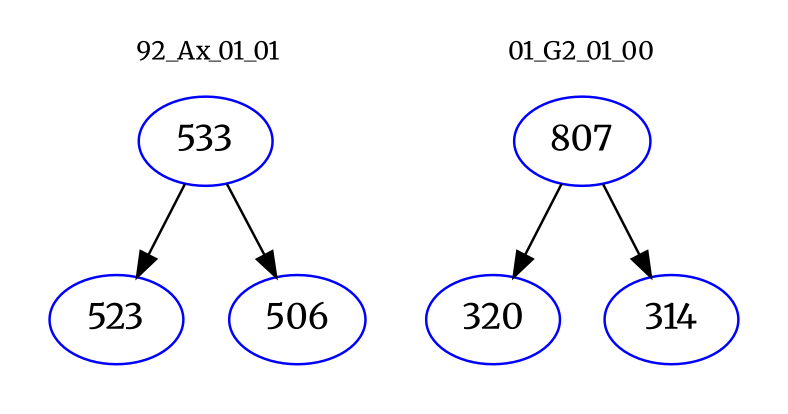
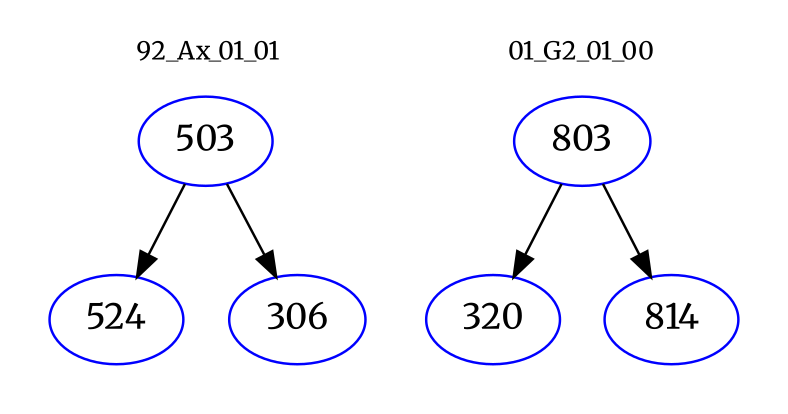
node "533": label "533" -> "503"
node "807": label "807" -> "803"
node "523": label "523" -> "524"
node "506": label "506" -> "306"
node "314": label "314" -> "814"
